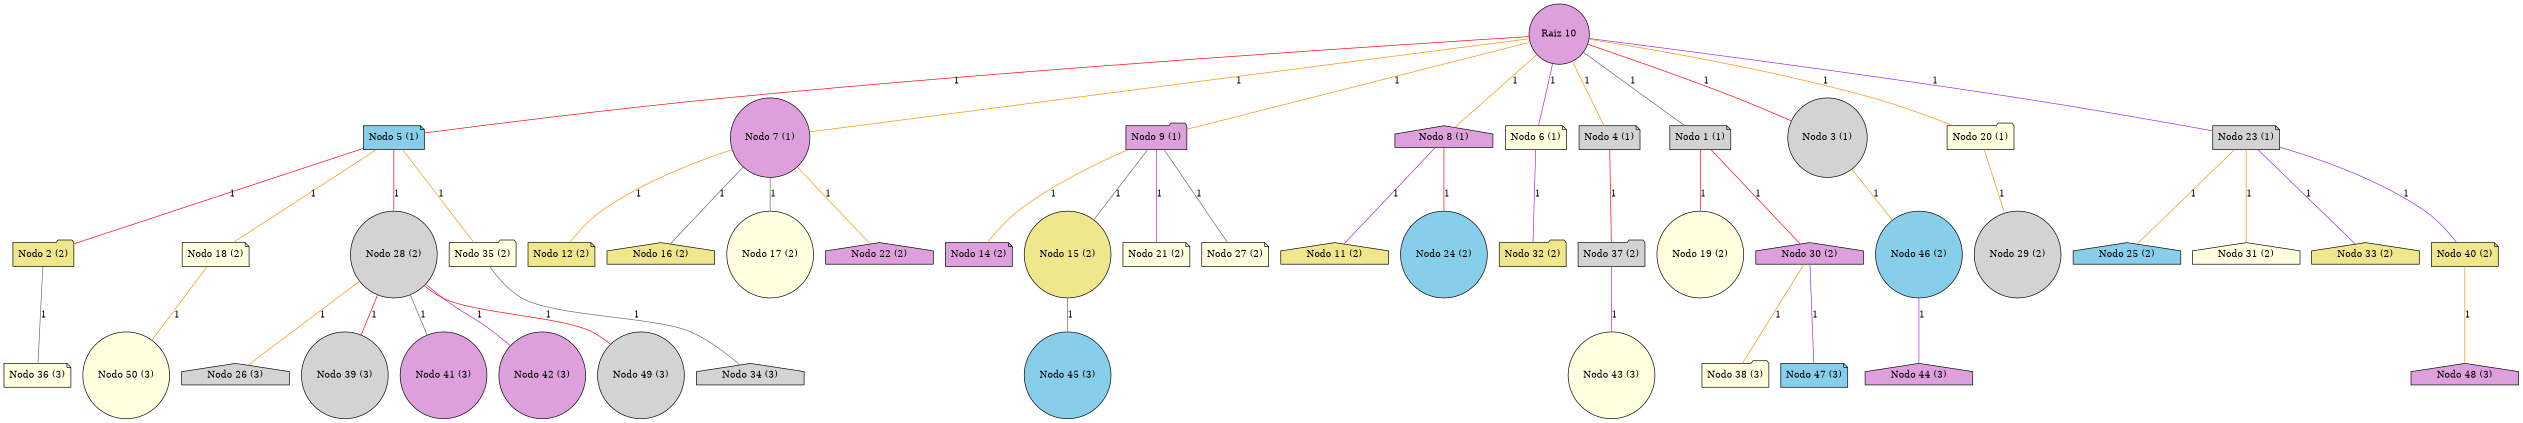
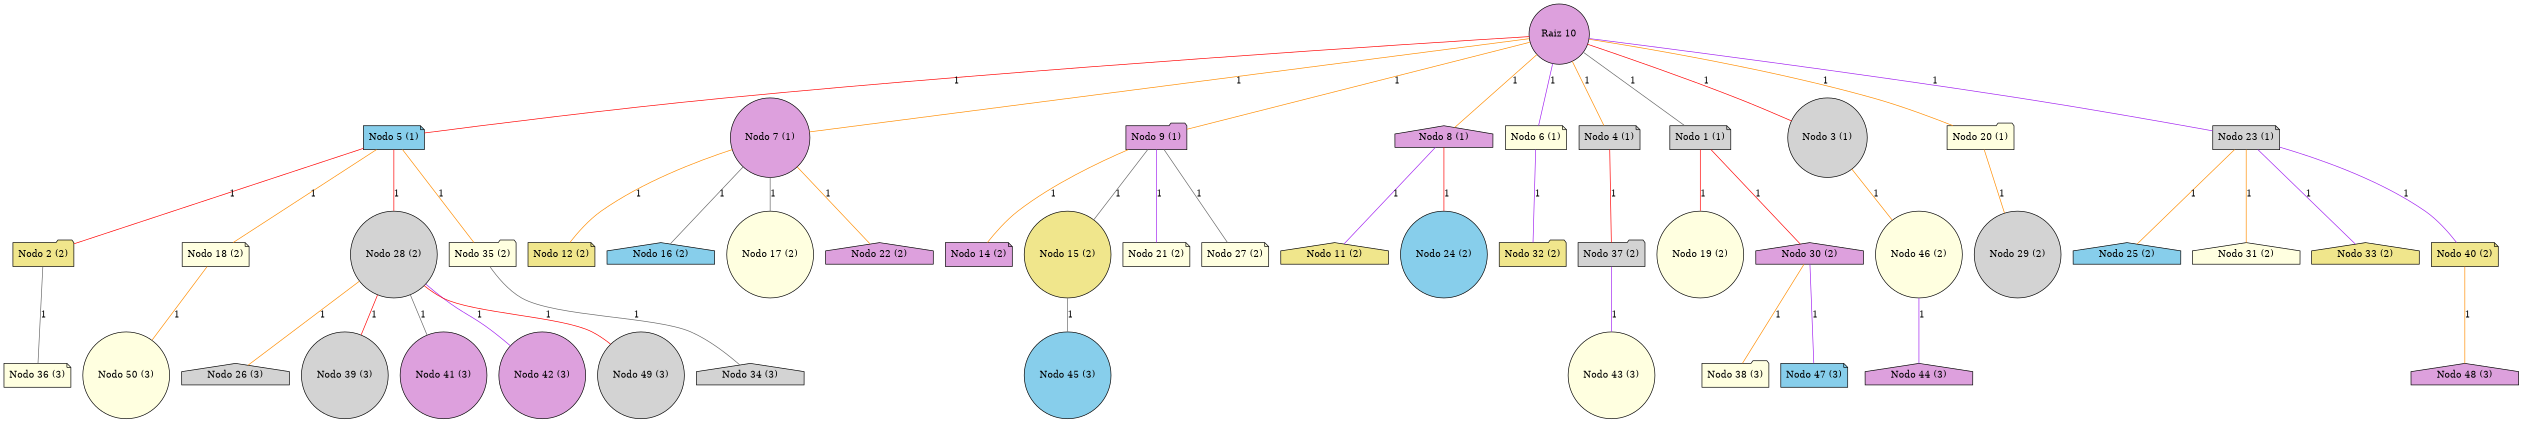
node "Nodo 16 (2)": fillcolor khaki -> skyblue
node "Nodo 46 (2)": fillcolor skyblue -> lightyellow
